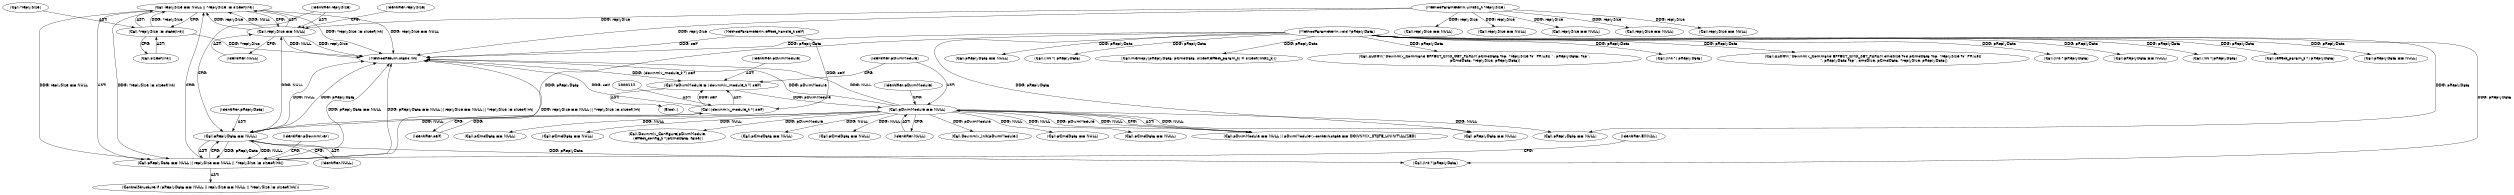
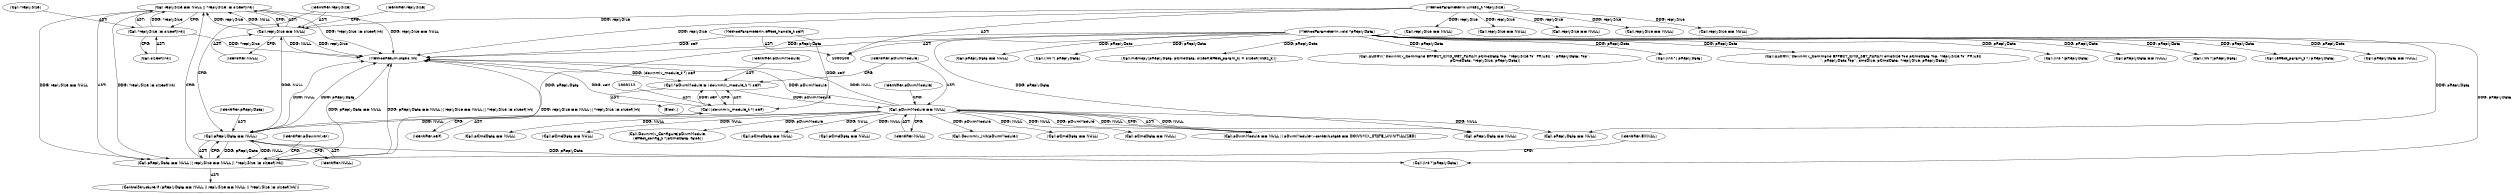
node "(Call,*replySize != state(int))": label "(Call,*replySize != state(int))" -> "(Call,*replySize != sizeof(int))"
node "1000100": added
edge "(Call,*pDwmModule = (downmix_module_t *) self)" -> "(Call,(downmix_module_t *) self)": added, label "CFG:"
edge "(Identifier,self)" -> "(Call,(downmix_module_t *) self)": label "DDG: " -> "AST: "
